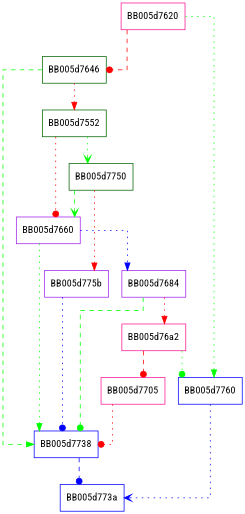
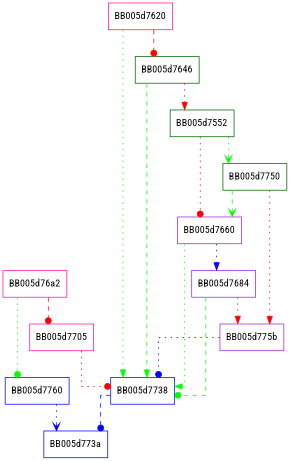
edge "BB005d7620" -> "BB005d7760": now "BB005d7620" -> "BB005d7738"
edge "BB005d7684" -> "BB005d76a2": now "BB005d7684" -> "BB005d775b"
